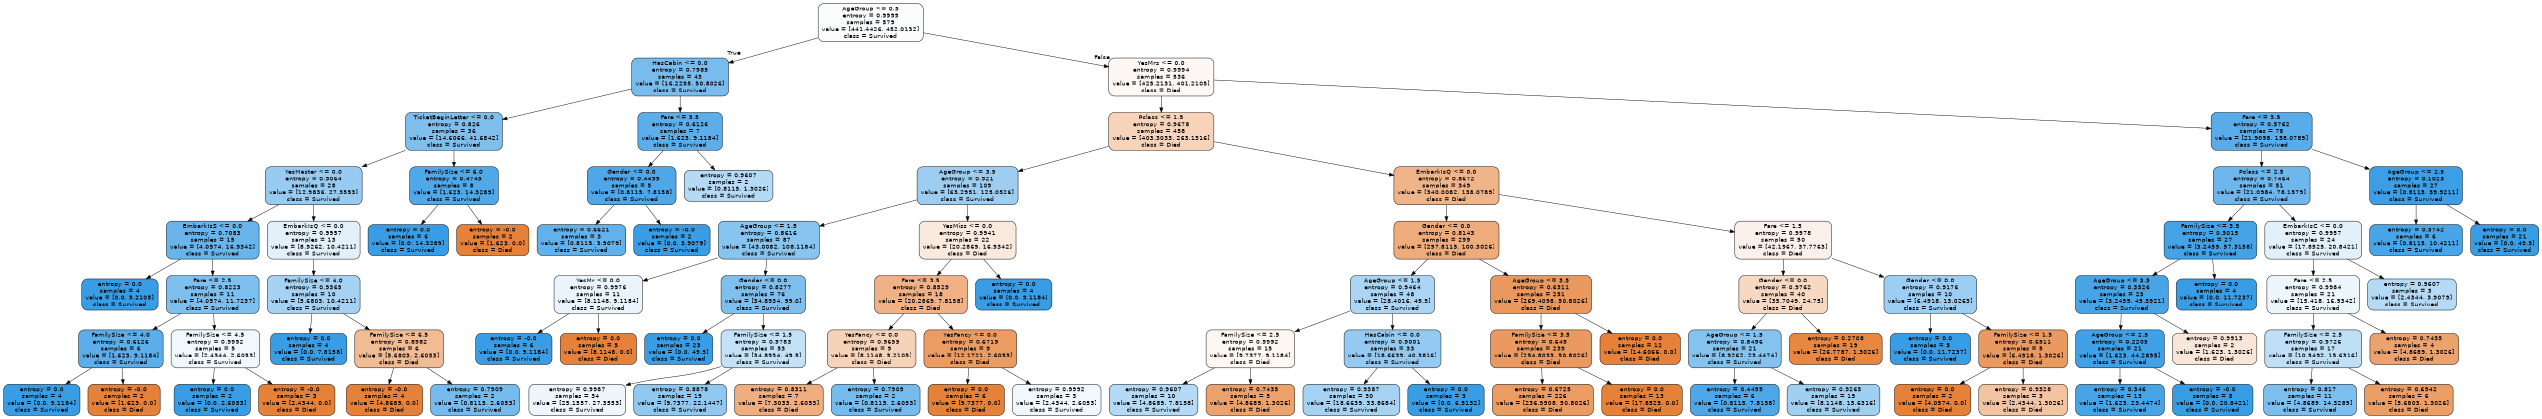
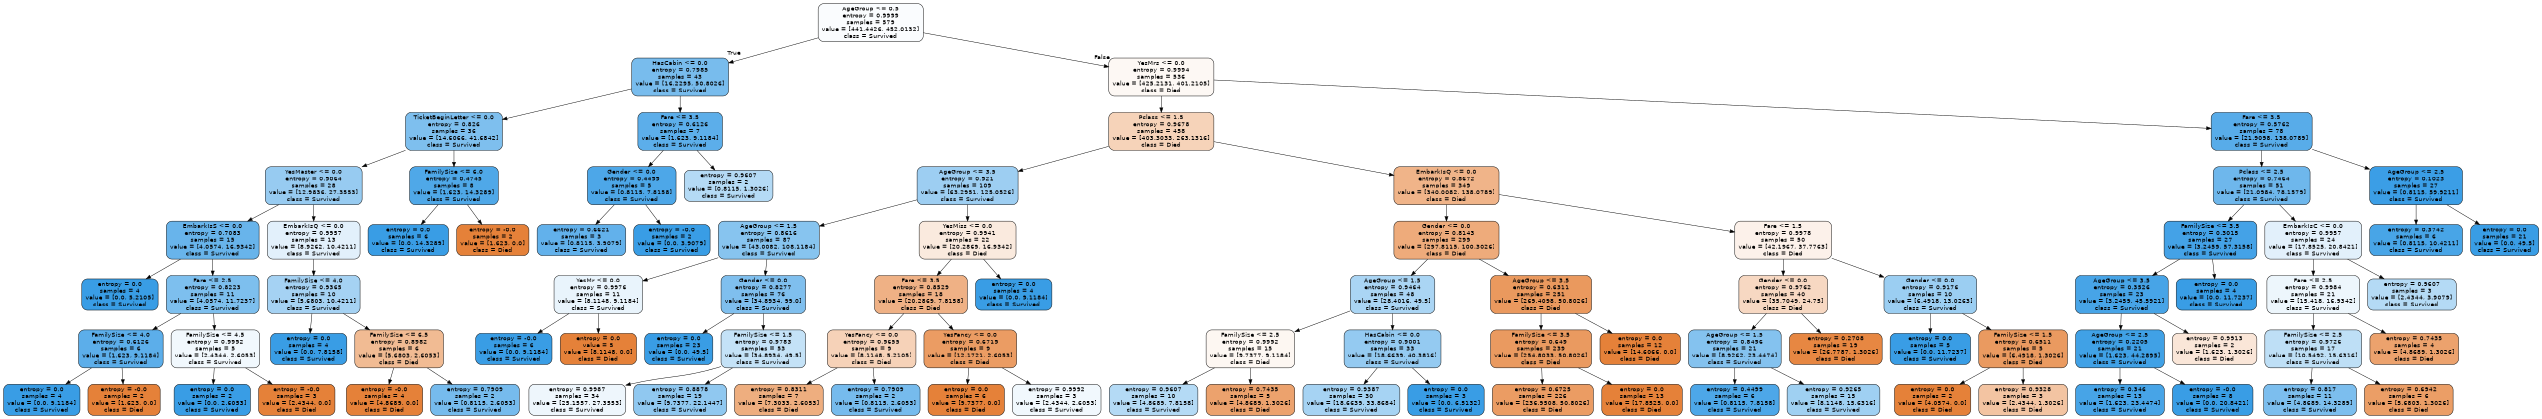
node "entropy = 0.0 samples = 5 value = [8.1148, 0.0] class = Died": label "entropy = 0.0 samples = 5 value = [8.1148, 0.0] class = Died" -> "entropy = 0.0 value = 5 value = [8.1148, 0.0] class = Died"
